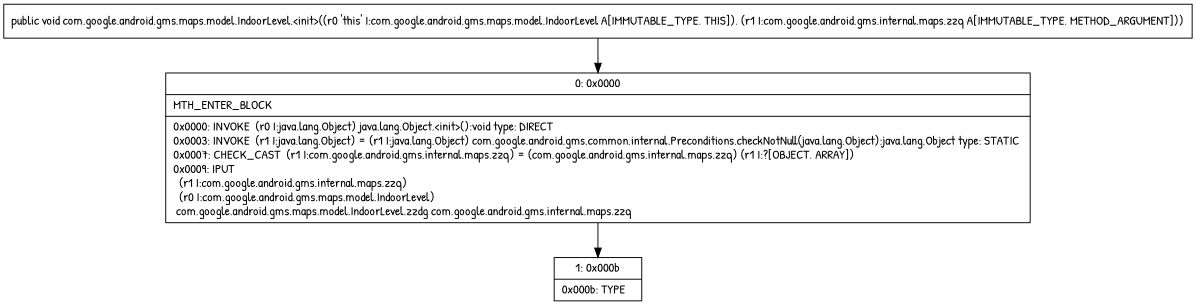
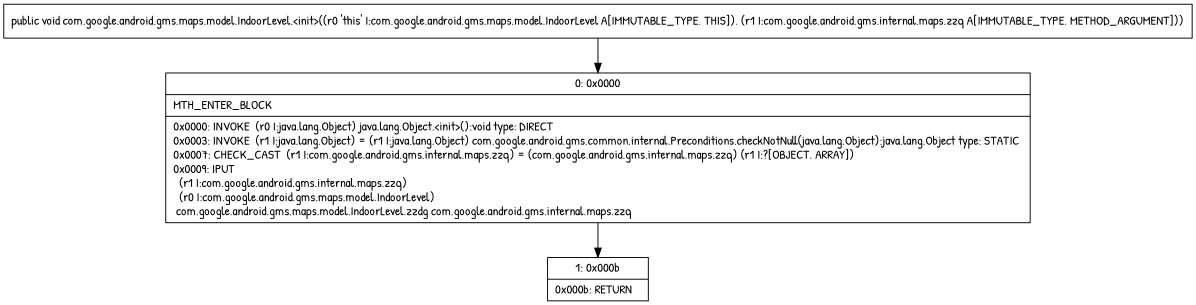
node "1: 0x000b": text "0x000b: TYPE" -> "0x000b: RETURN"
